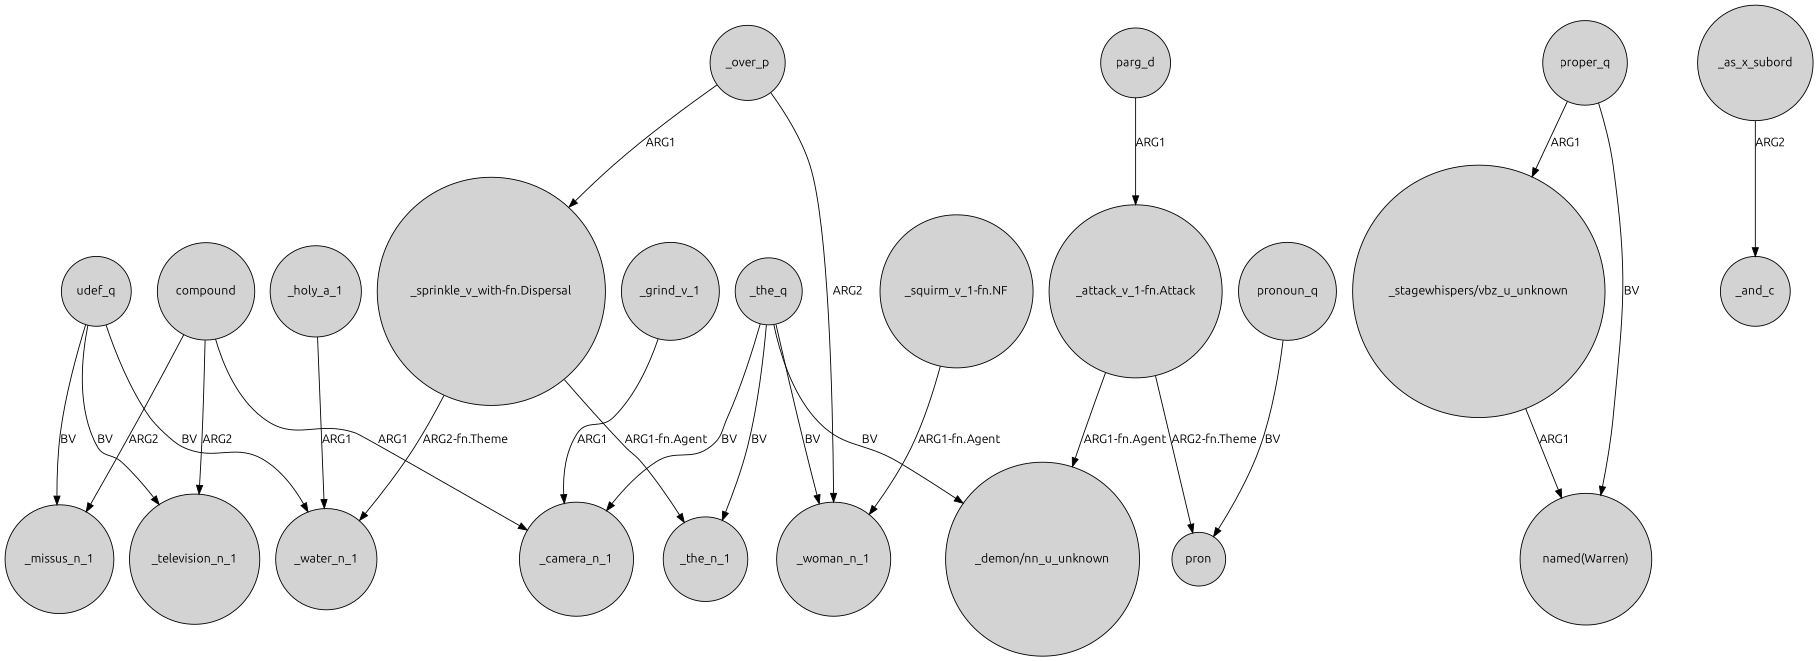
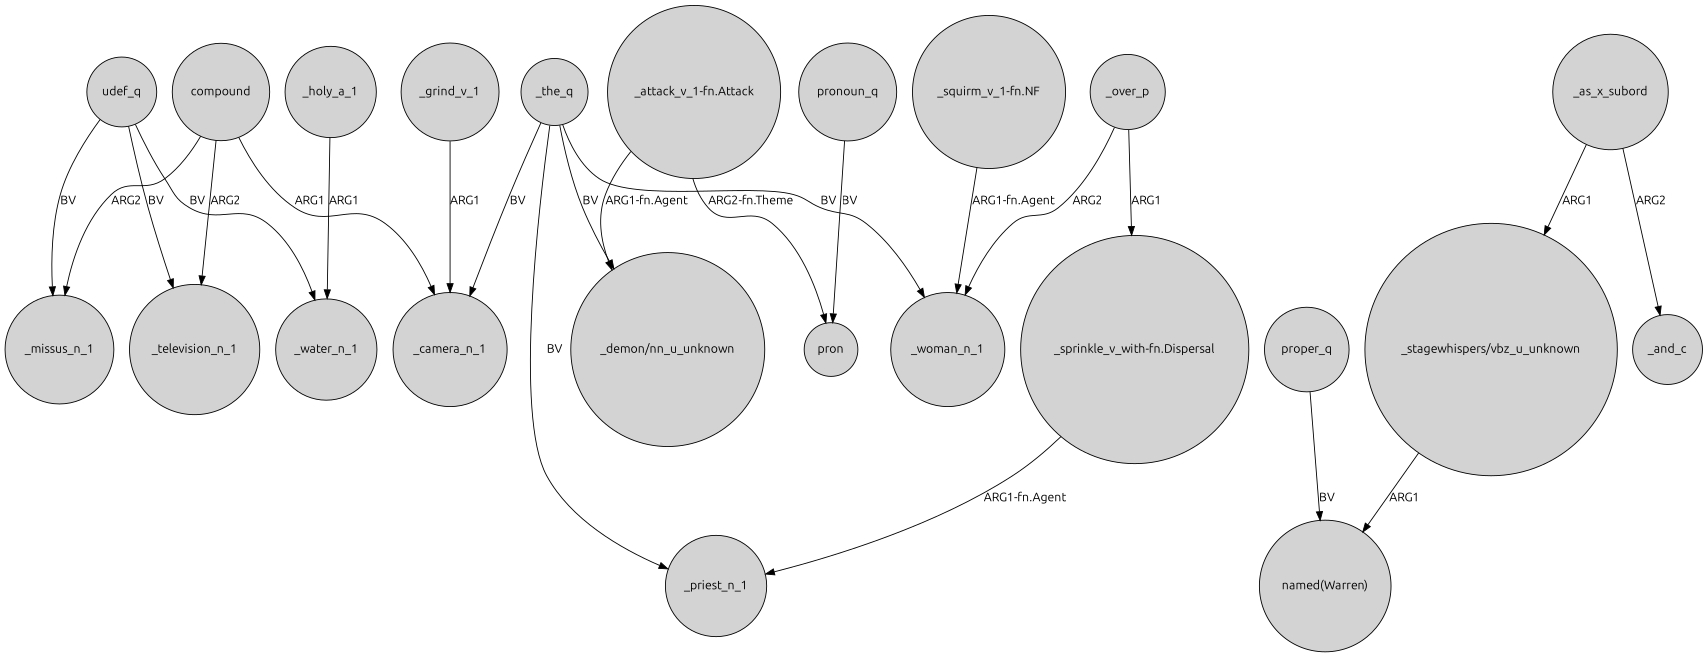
node "parg_d": removed
edge "proper_q" -> "_stagewhispers/vbz_u_unknown": now "_as_x_subord" -> "_stagewhispers/vbz_u_unknown"
edge "_sprinkle_v_with-fn.Dispersal" -> "_water_n_1": removed, label "ARG2-fn.Theme"
node "_the_n_1": label "_the_n_1" -> "_priest_n_1"
